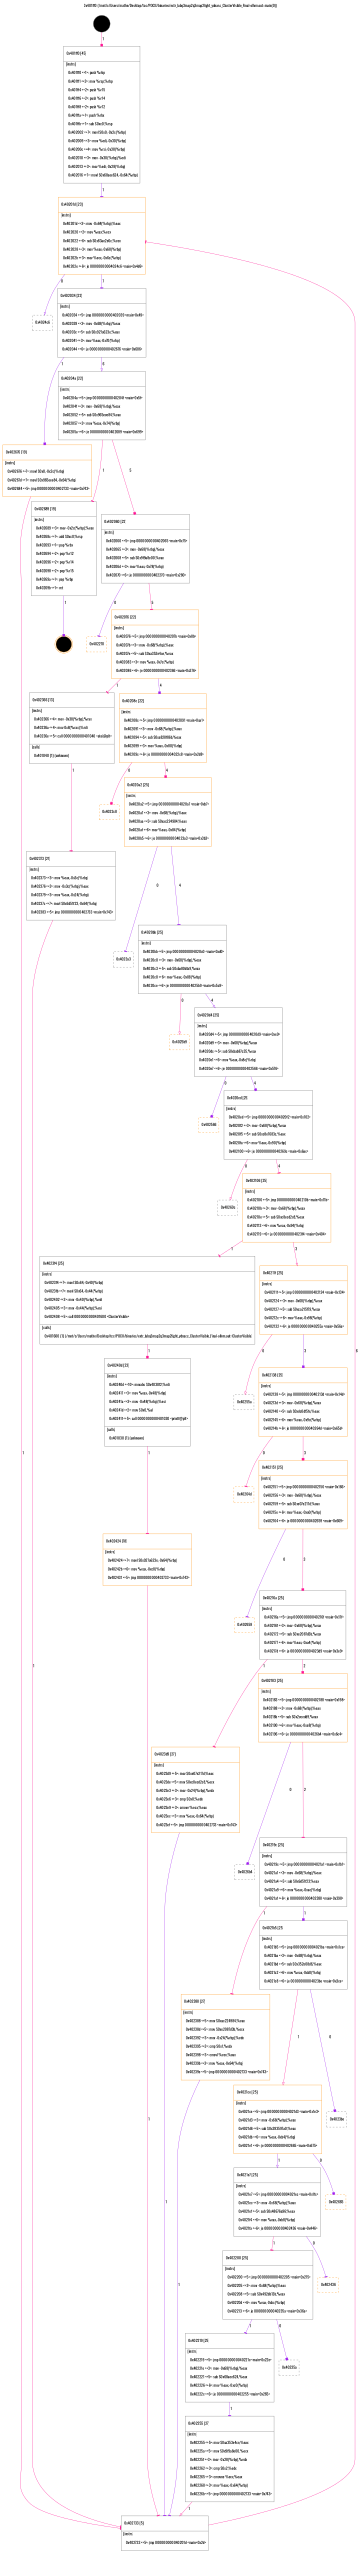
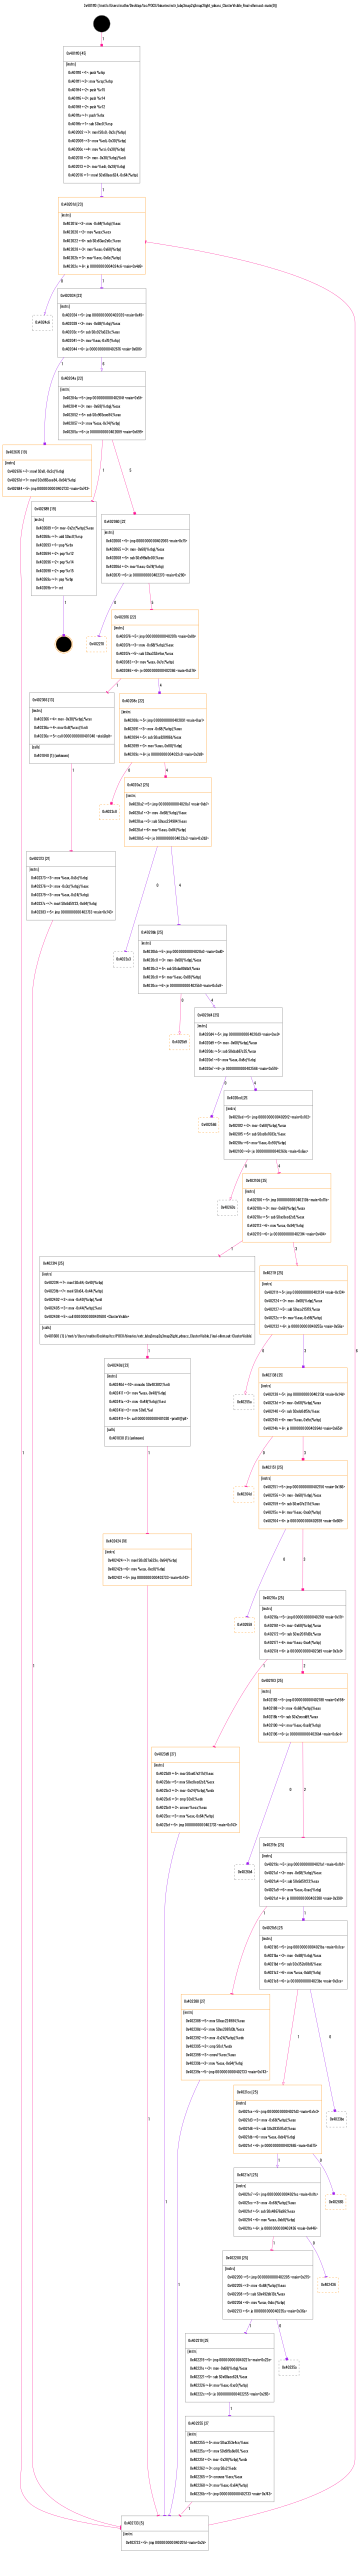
edge "0x402255 [27]" -> "0x402733 [5]": arrowhead onormal -> tee
